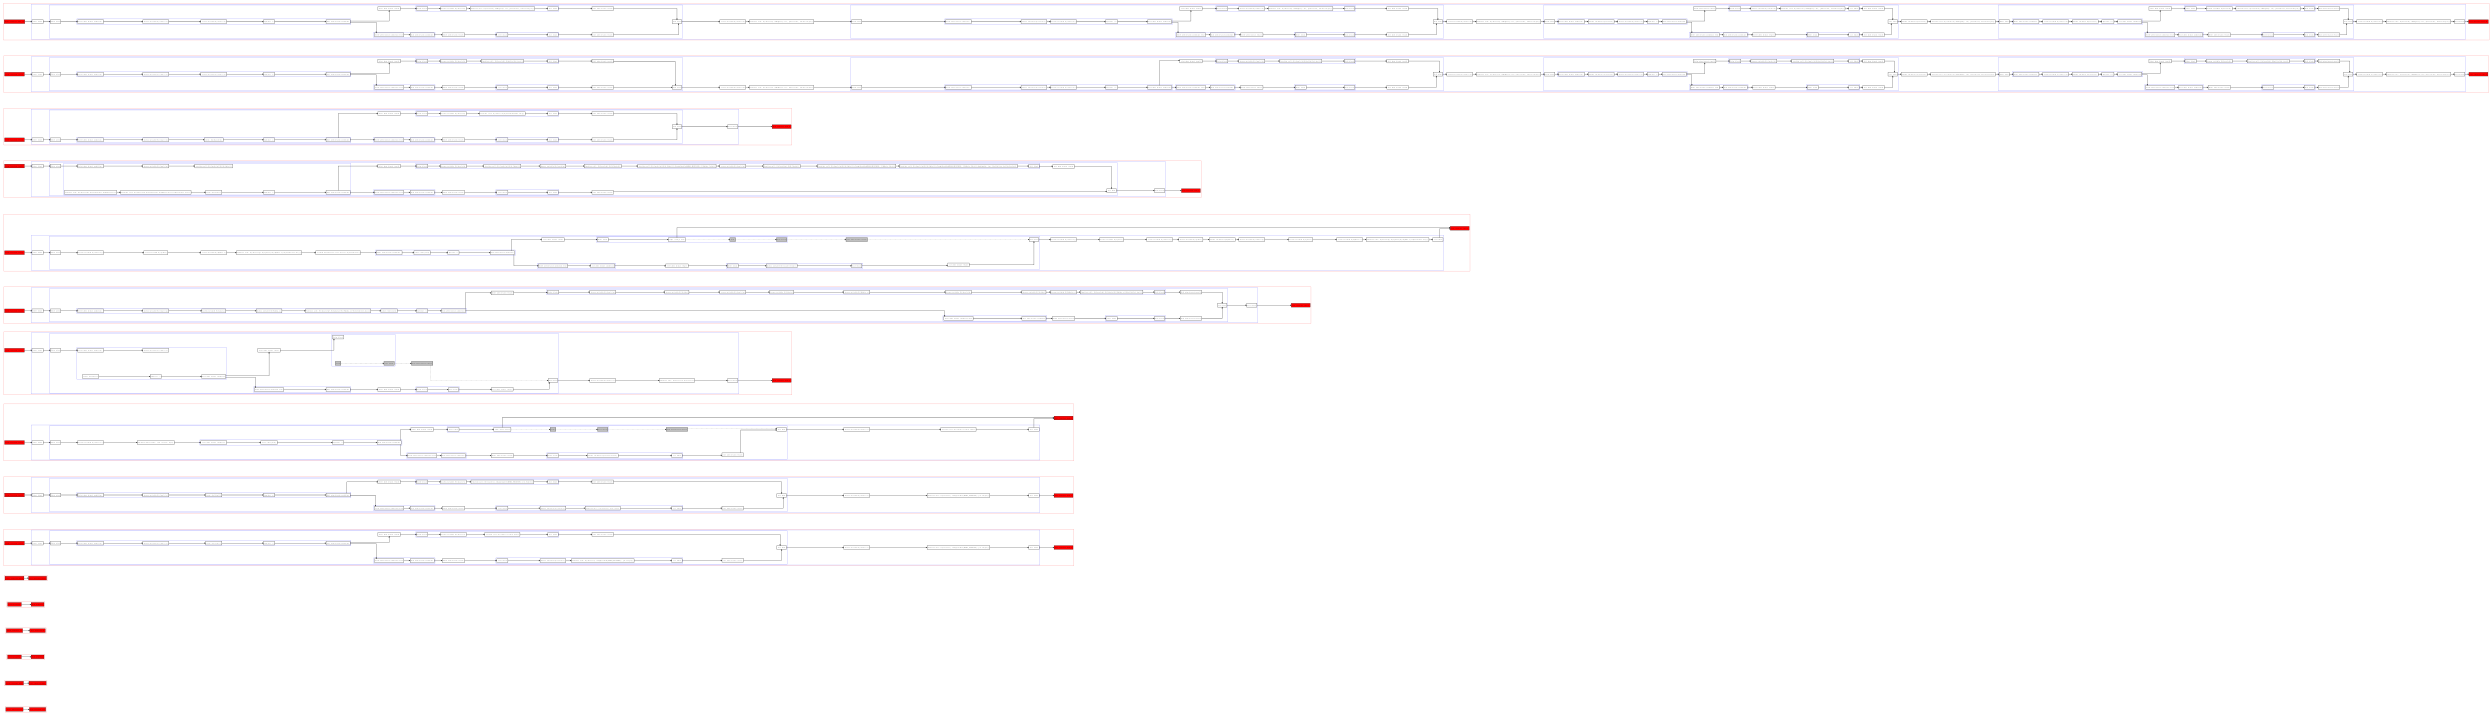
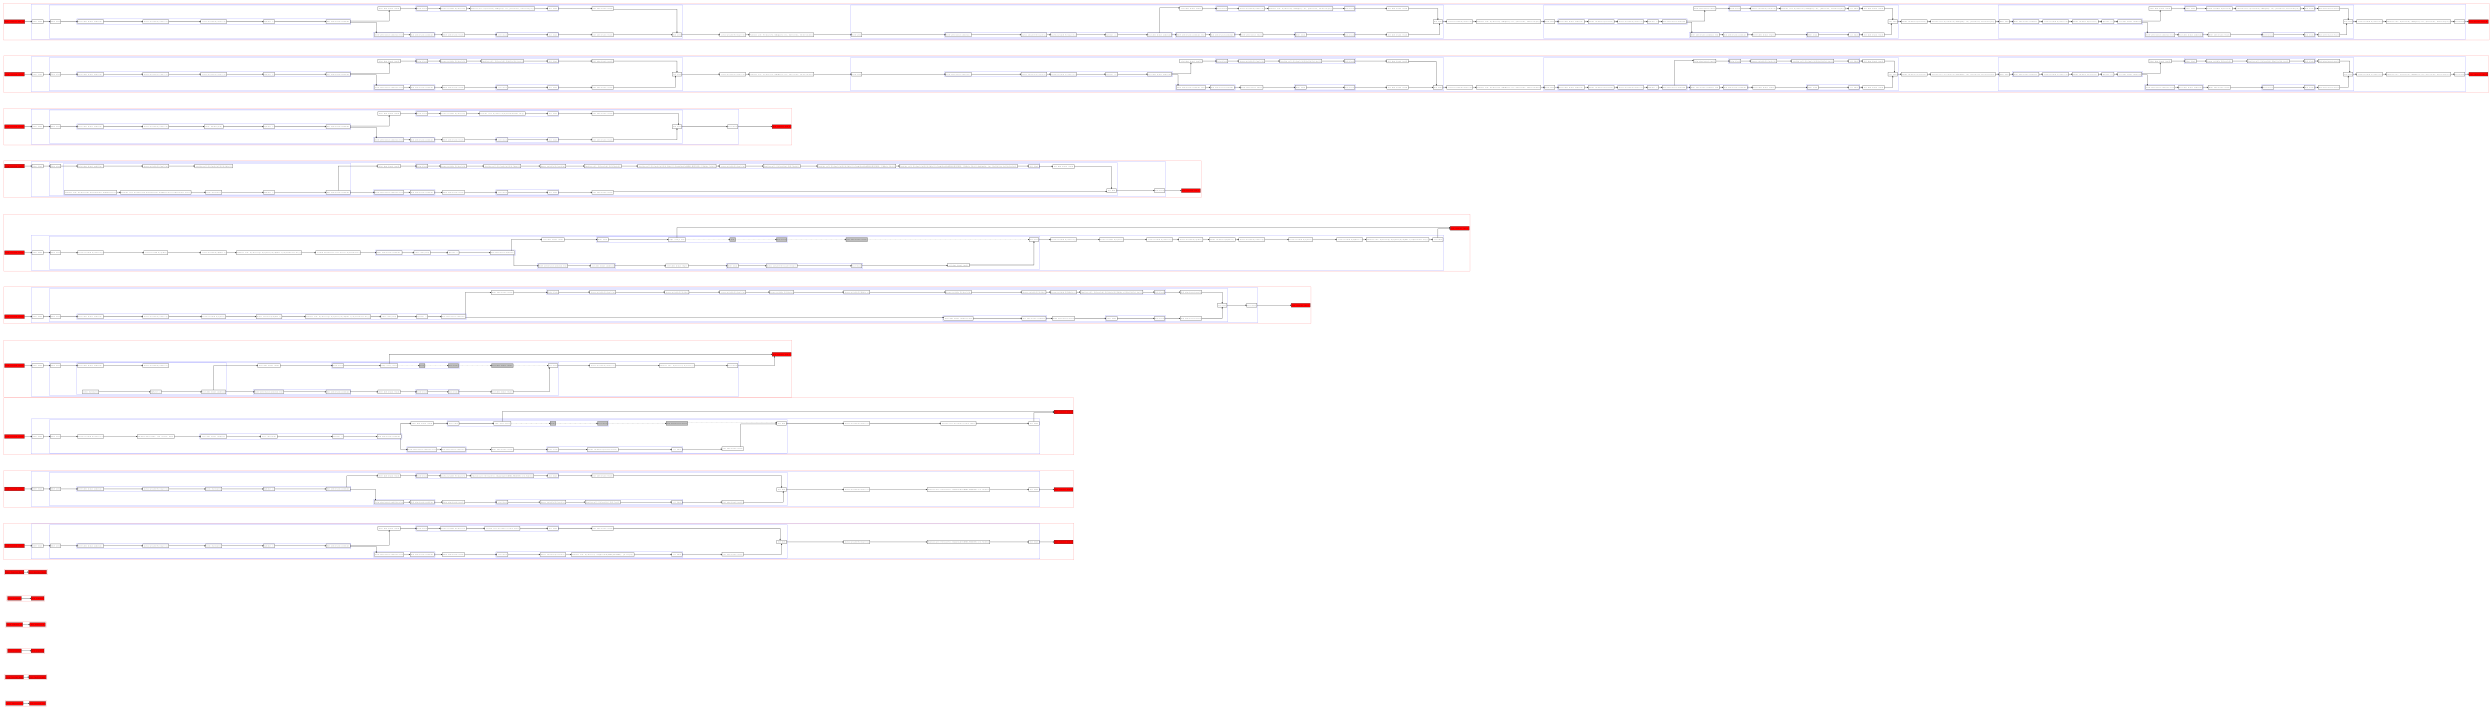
node "Jump: ^test_4 Unit": added
